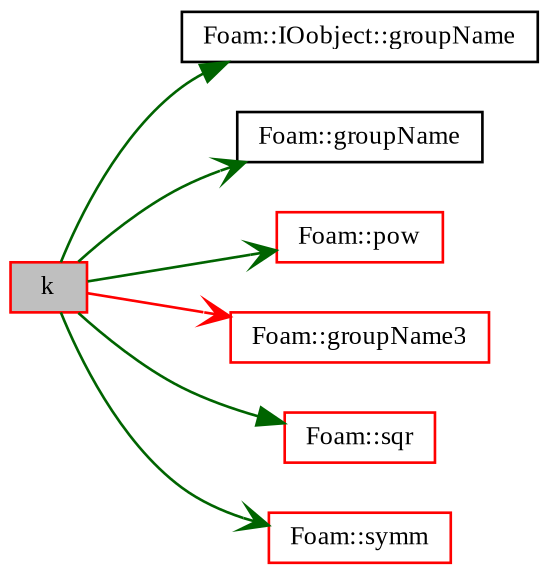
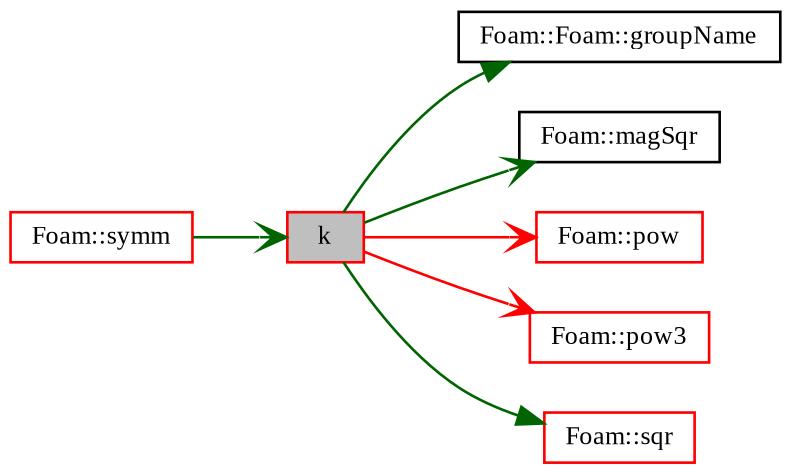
node "Foam::IOobject::groupName": label "Foam::IOobject::groupName" -> "Foam::Foam::groupName"
node "Foam::groupName": label "Foam::groupName" -> "Foam::magSqr"
edge "k" -> "Foam::pow": color darkgreen -> red
node "Foam::groupName3": label "Foam::groupName3" -> "Foam::pow3"
edge "k" -> "Foam::symm": reversed
